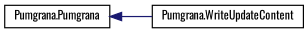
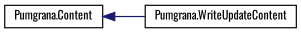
node "Pumgrana.Pumgrana": label "Pumgrana.Pumgrana" -> "Pumgrana.Content"
